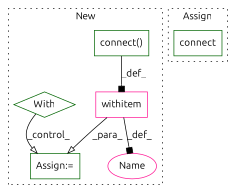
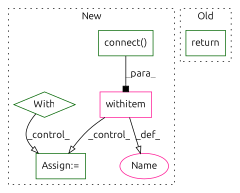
cluster "Assign": label "Assign" -> "Old"
node "connect": label "connect" -> "return"
edge "connect()" -> "withitem": label "_def_" -> "_para_"
edge "withitem" -> "Name": arrowhead box -> onormal
edge "withitem" -> "Assign:=": label "_para_" -> "_control_"
